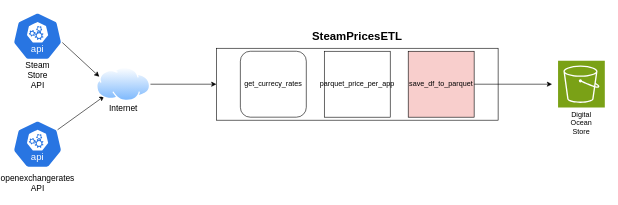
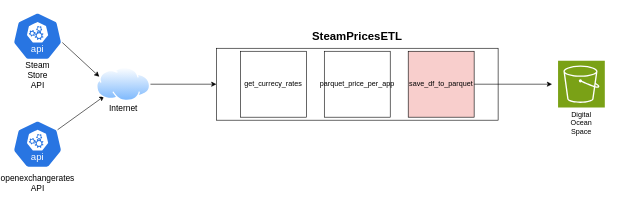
node "get_currecy_rates": shape rounded rectangle -> rectangle
node "Digital Ocean Store": label "Digital Ocean Store" -> "Digital Ocean Space"
